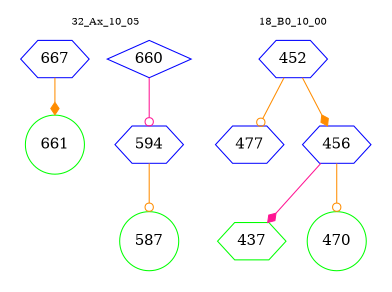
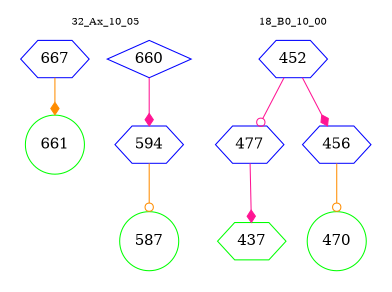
edge "452" -> "456": color darkorange -> deeppink
edge "660" -> "594": arrowhead odot -> diamond
edge "452" -> "477": color darkorange -> deeppink
edge "456" -> "437": now "477" -> "437"
